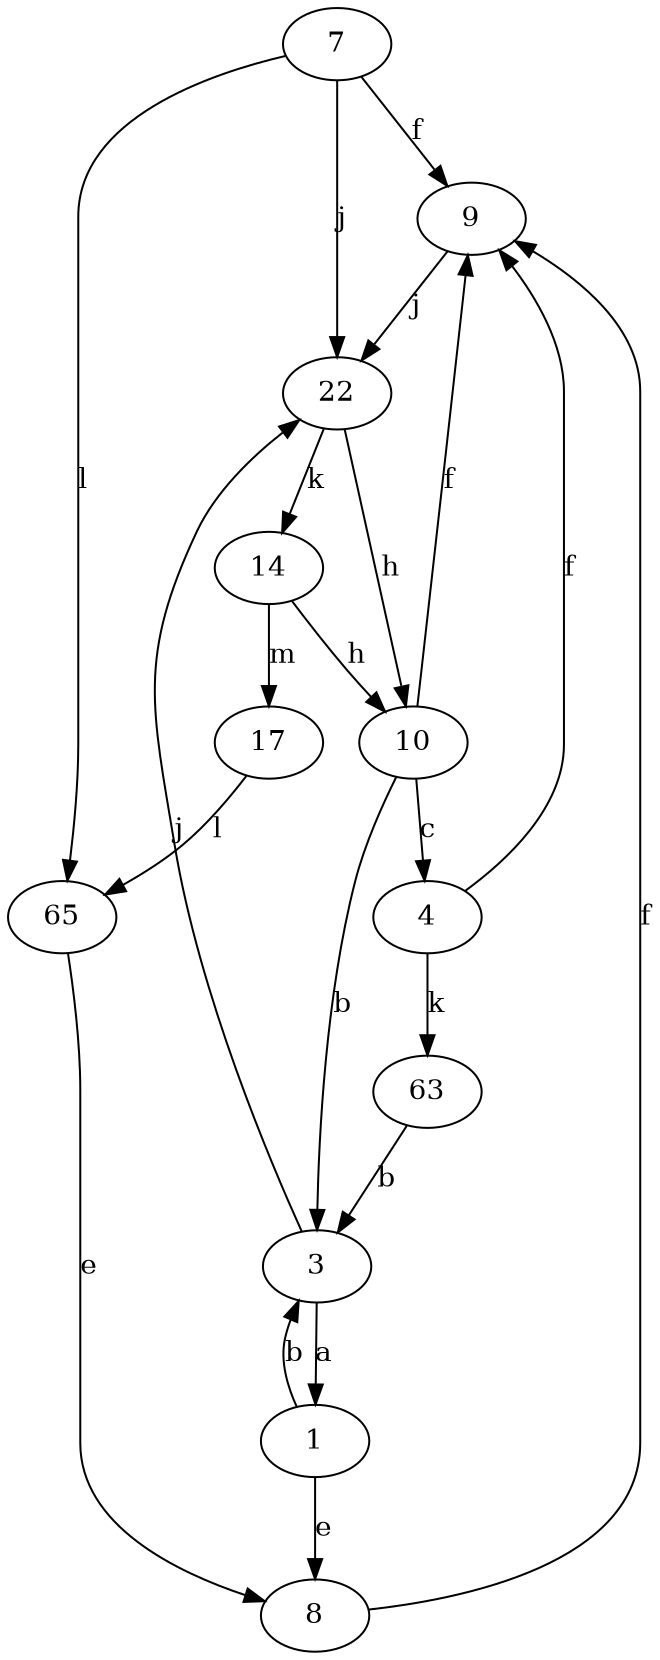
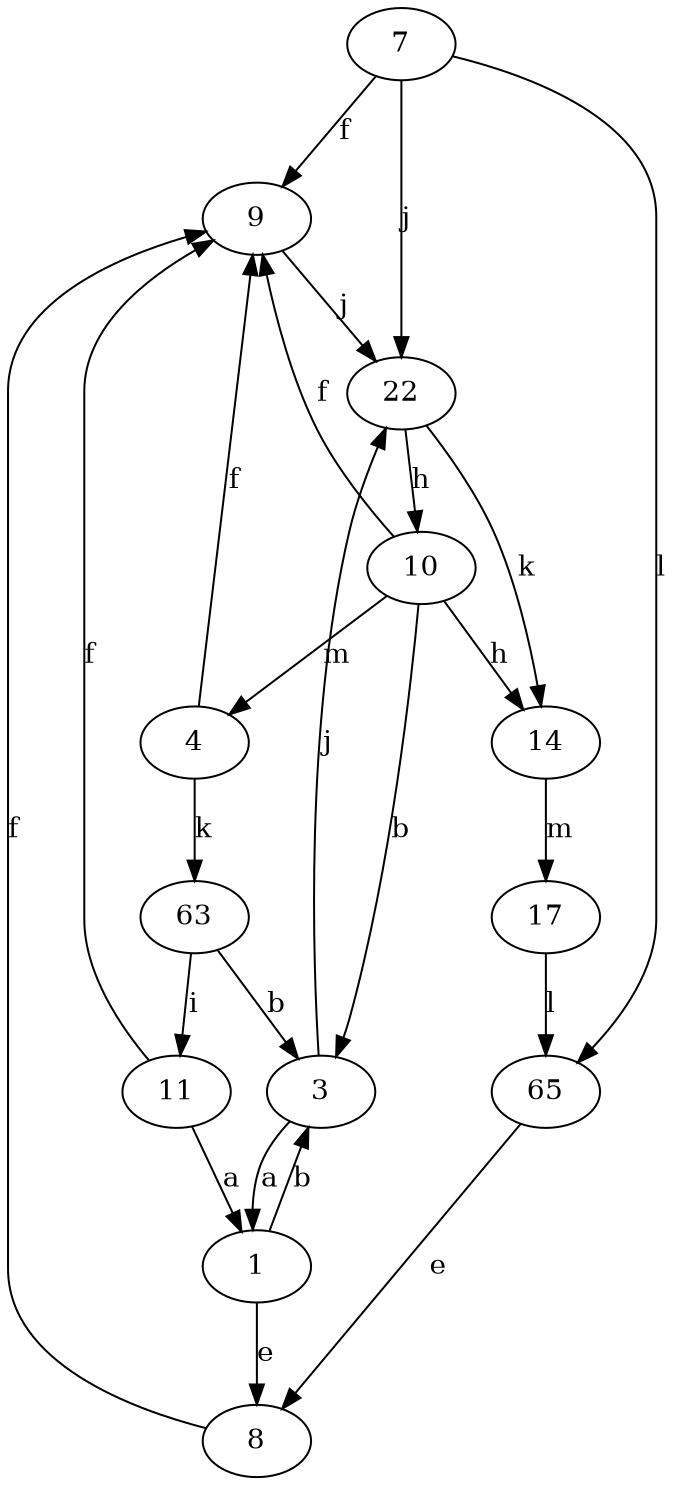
edge "14" -> "10": reversed
edge "10" -> "4": label "c" -> "m"
node "11": added
